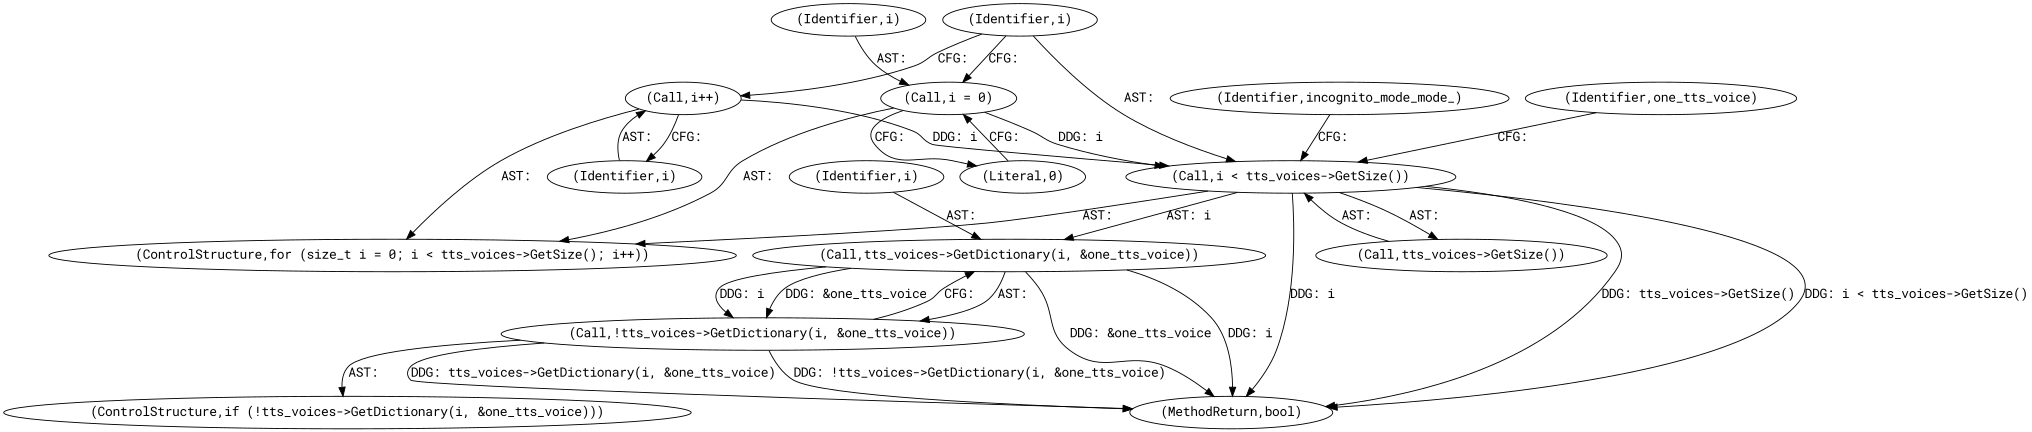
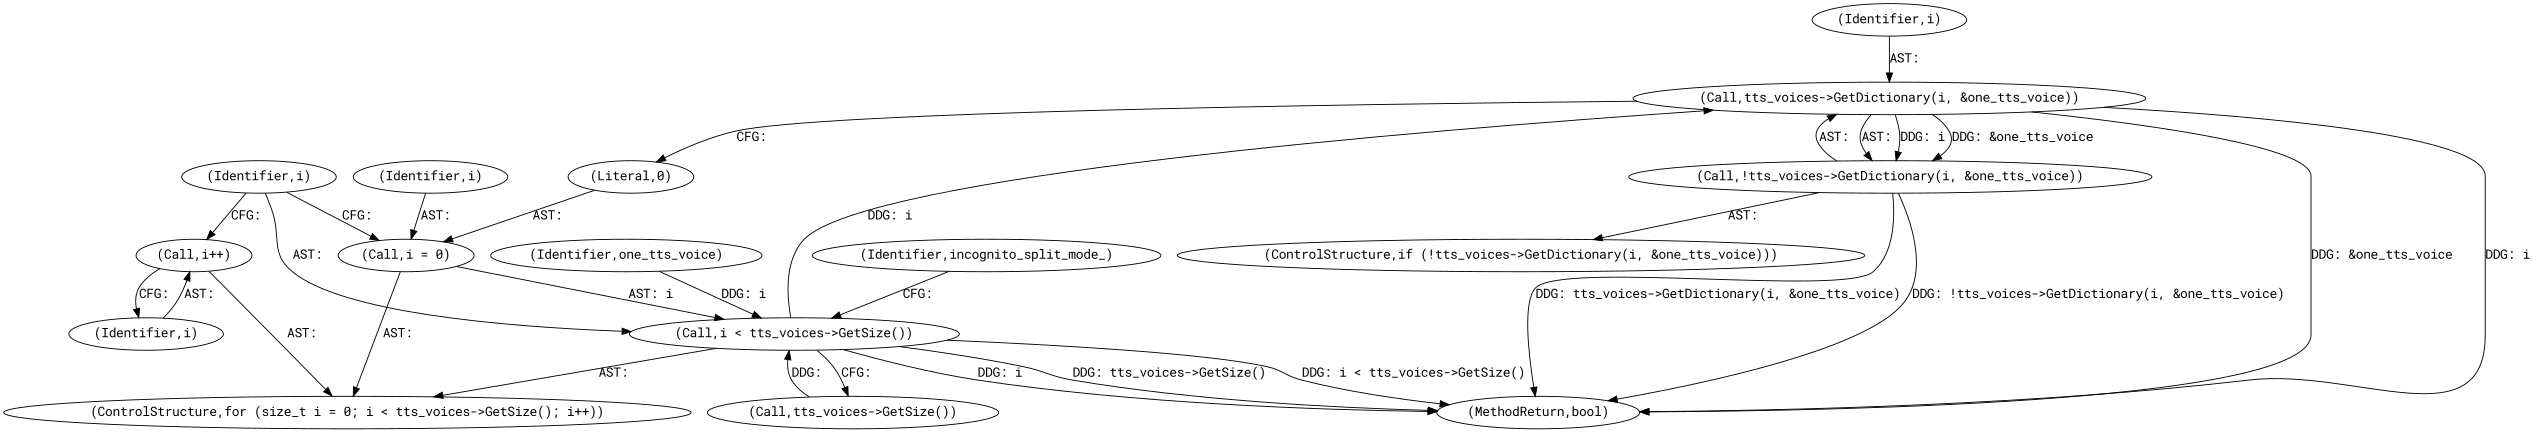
node "(Identifier,incognito_mode_mode_)": label "(Identifier,incognito_mode_mode_)" -> "(Identifier,incognito_split_mode_)"
edge "(Literal,0)" -> "(Call,i = 0)": label "CFG: " -> "AST: "
edge "(Call,i = 0)" -> "(Call,i < tts_voices->GetSize())": label "DDG: i" -> "AST: i"
edge "(Identifier,one_tts_voice)" -> "(Call,i < tts_voices->GetSize())": label "CFG: " -> "DDG: i"
edge "(Call,i++)" -> "(Call,i < tts_voices->GetSize())": removed, label "DDG: i"
edge "(Call,i = 0)" -> "(Literal,0)": now "(Call,tts_voices->GetDictionary(i, &one_tts_voice))" -> "(Literal,0)"
edge "(Call,i < tts_voices->GetSize())" -> "(Call,tts_voices->GetDictionary(i, &one_tts_voice))": label "AST: i" -> "DDG: i"
edge "(Call,tts_voices->GetSize())" -> "(Call,i < tts_voices->GetSize())": label "AST: " -> "DDG: "
edge "(Call,i < tts_voices->GetSize())" -> "(Call,tts_voices->GetSize())": label "AST: " -> "CFG: "
edge "(Call,!tts_voices->GetDictionary(i, &one_tts_voice))" -> "(Call,tts_voices->GetDictionary(i, &one_tts_voice))": label "CFG: " -> "AST: "
